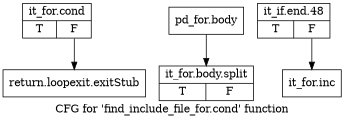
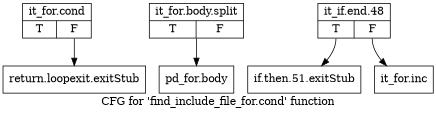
edge "pd_for.body" -> "it_for.body.split": reversed
node "if.then.51.exitStub": added
